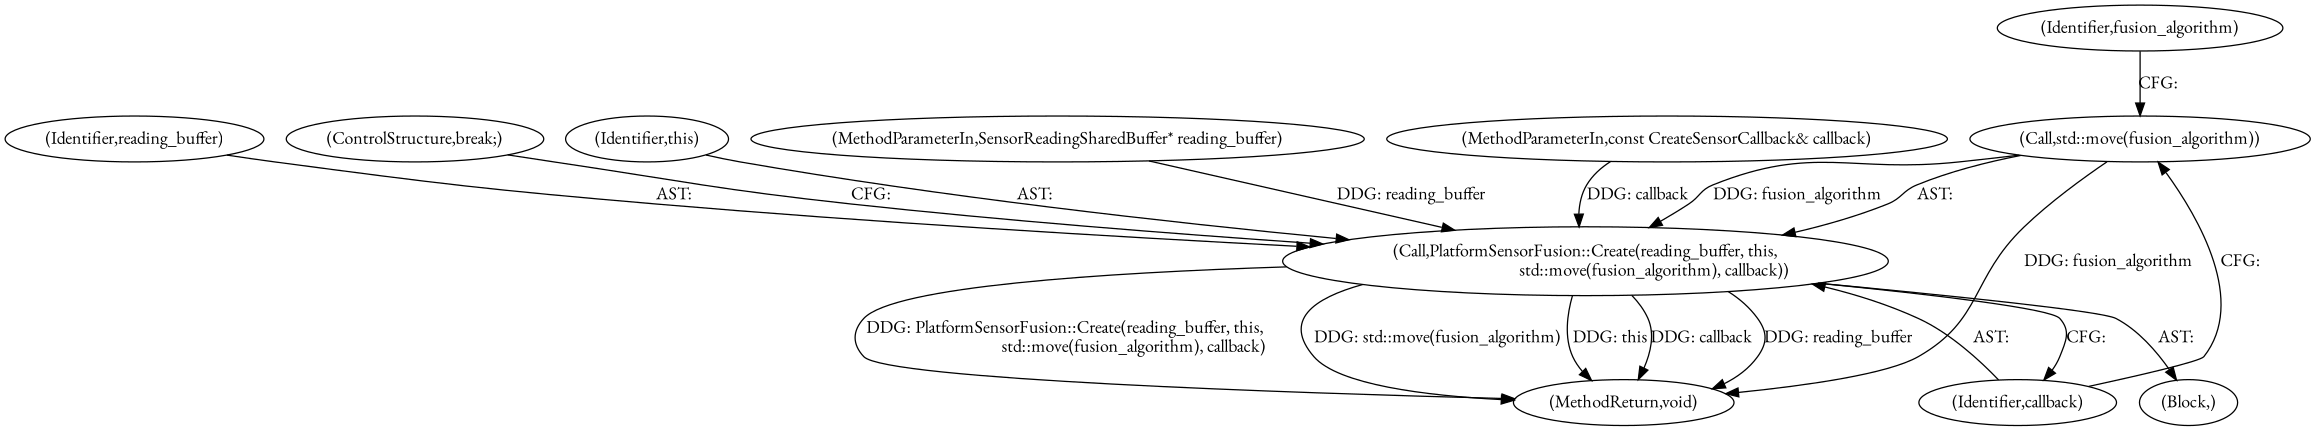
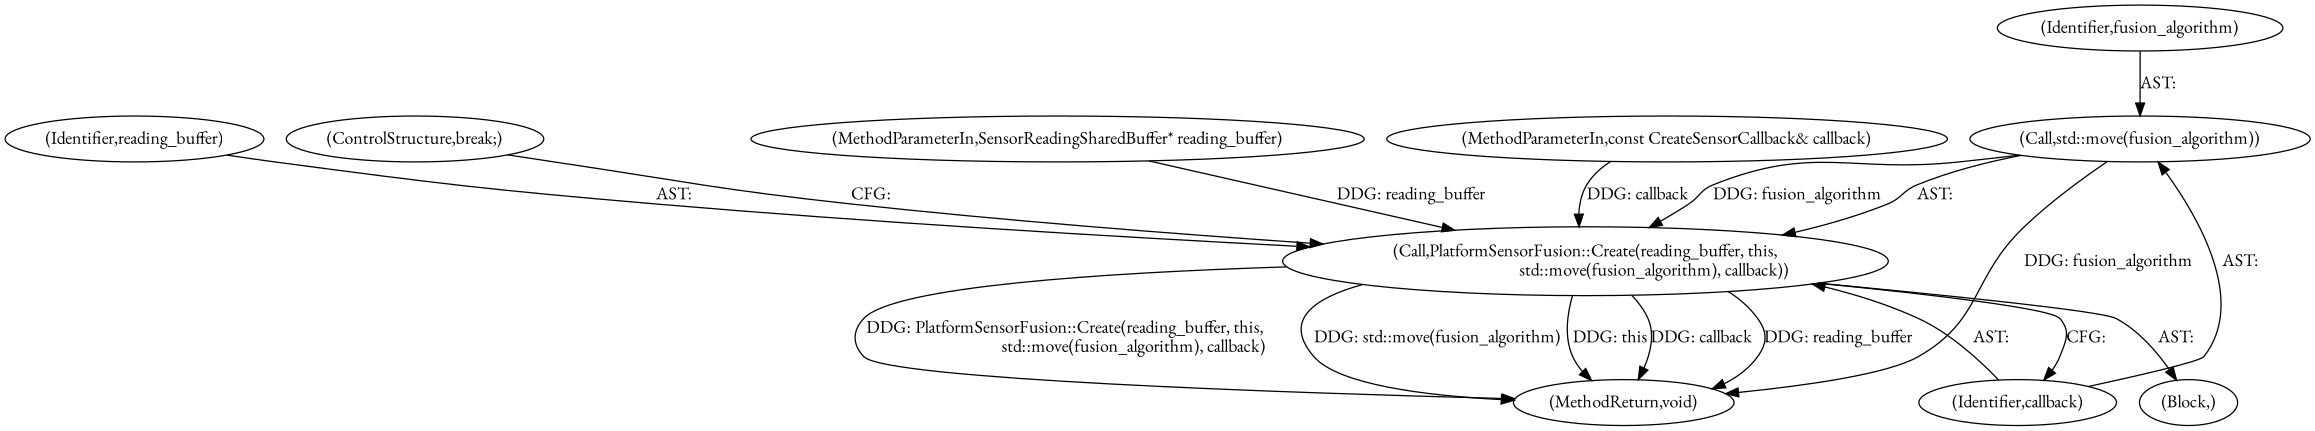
edge "(Identifier,fusion_algorithm)" -> "(Call,std::move(fusion_algorithm))": label "CFG: " -> "AST: "
node "(Identifier,this)": removed
edge "(Identifier,callback)" -> "(Call,std::move(fusion_algorithm))": label "CFG: " -> "AST: "
